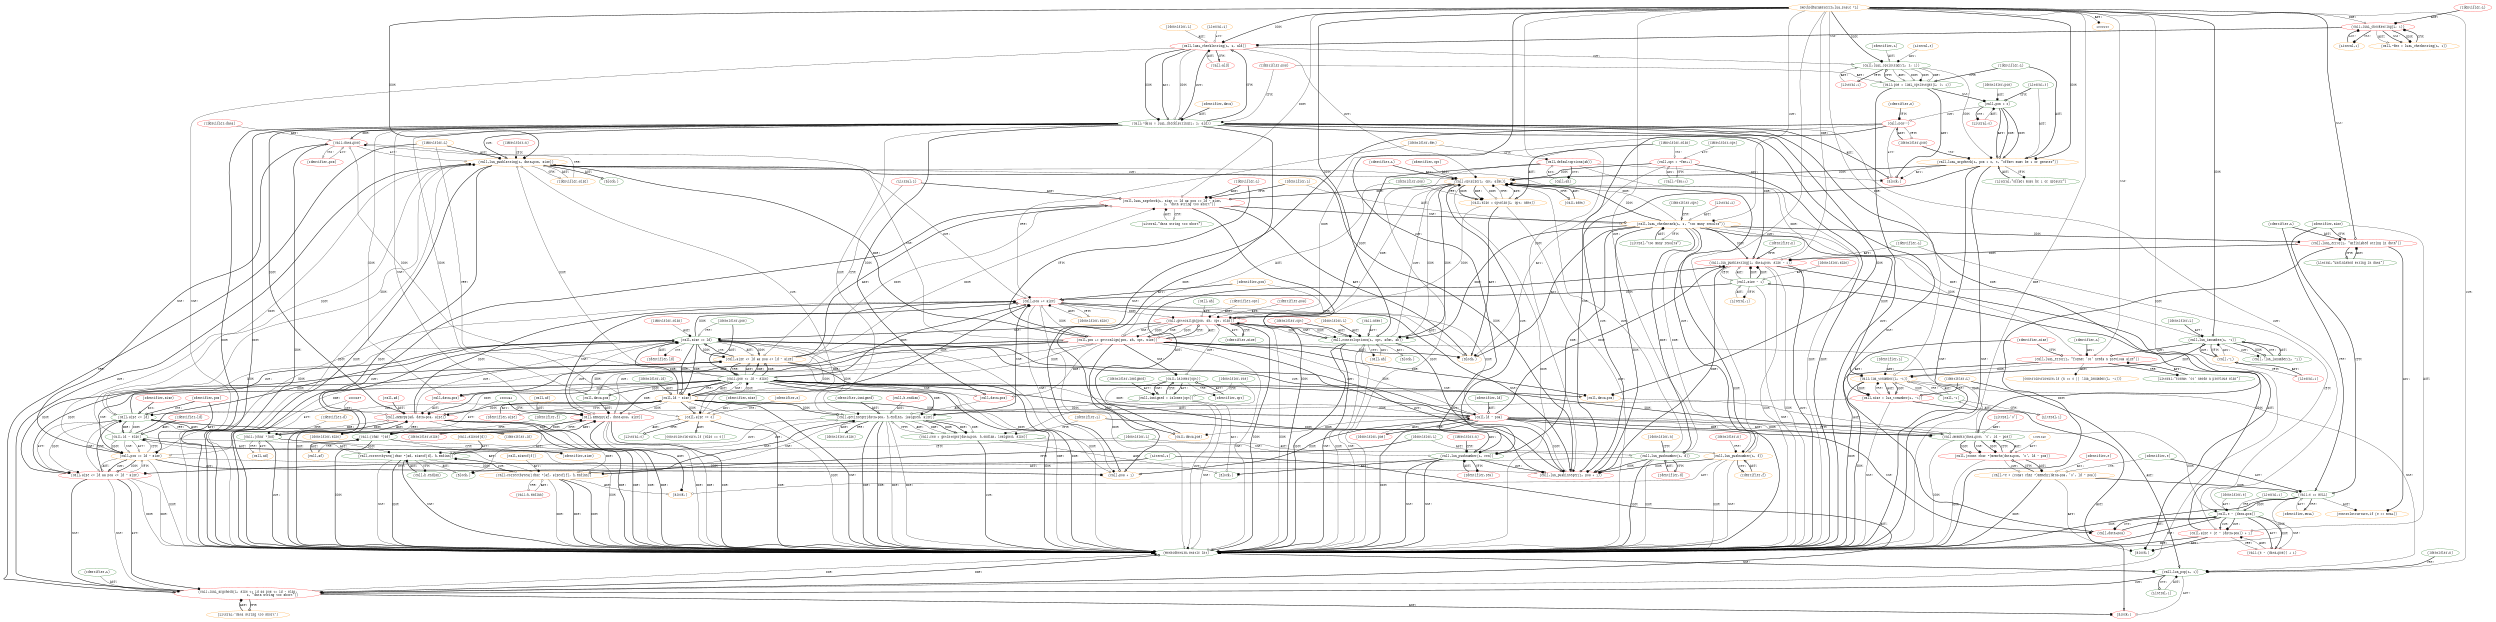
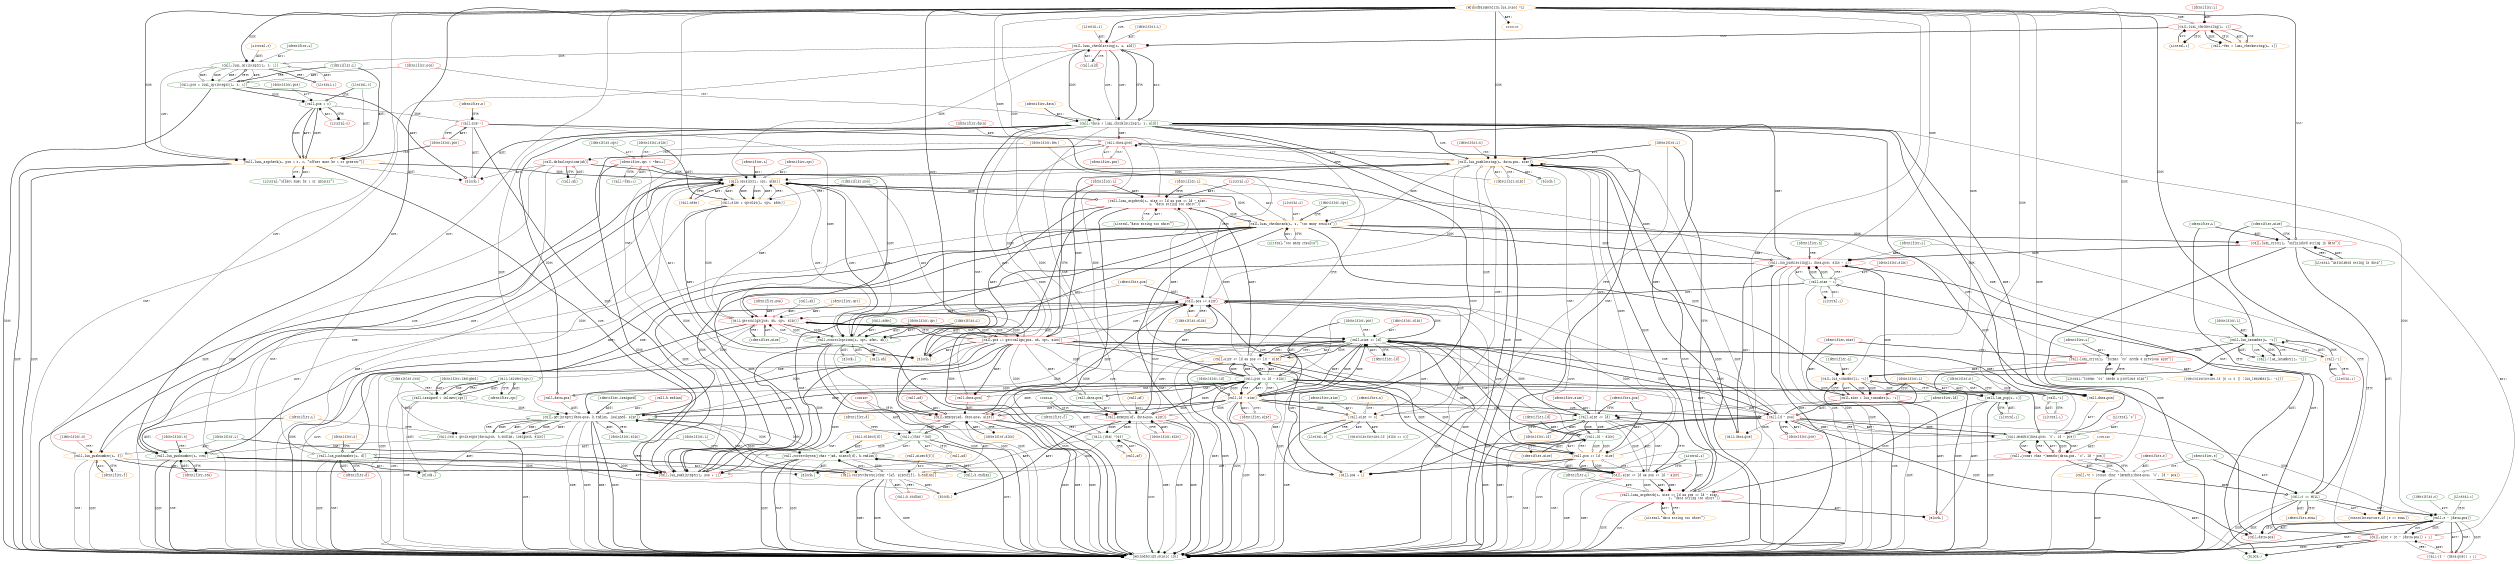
node "(Call,opt = *fmt++)": label "(Call,opt = *fmt++)" -> "(Identifier,opt = *fmt++)"
edge "(Call,pos += gettoalign(pos, &h, opt, size))" -> "(Call,islower(opt))": now "(Call,pos += gettoalign(pos, &h, opt, size))" -> "(Call,getinteger(data+pos, h.endian, issigned, size))"
edge "(MethodReturn,static int)" -> "(Call,lua_pop(L, 1))": reversed
